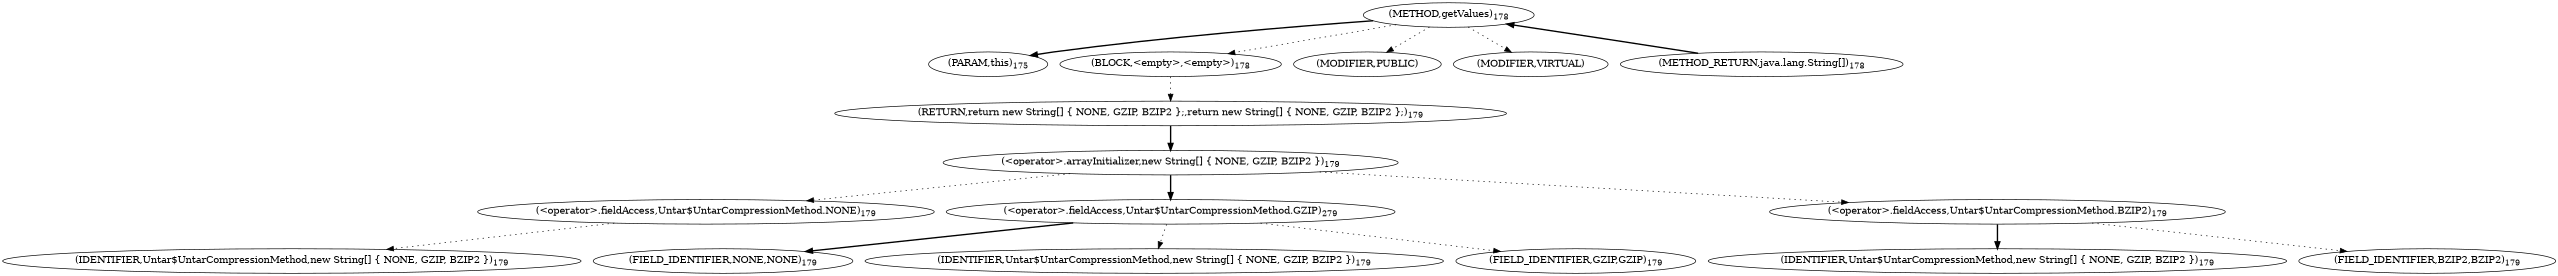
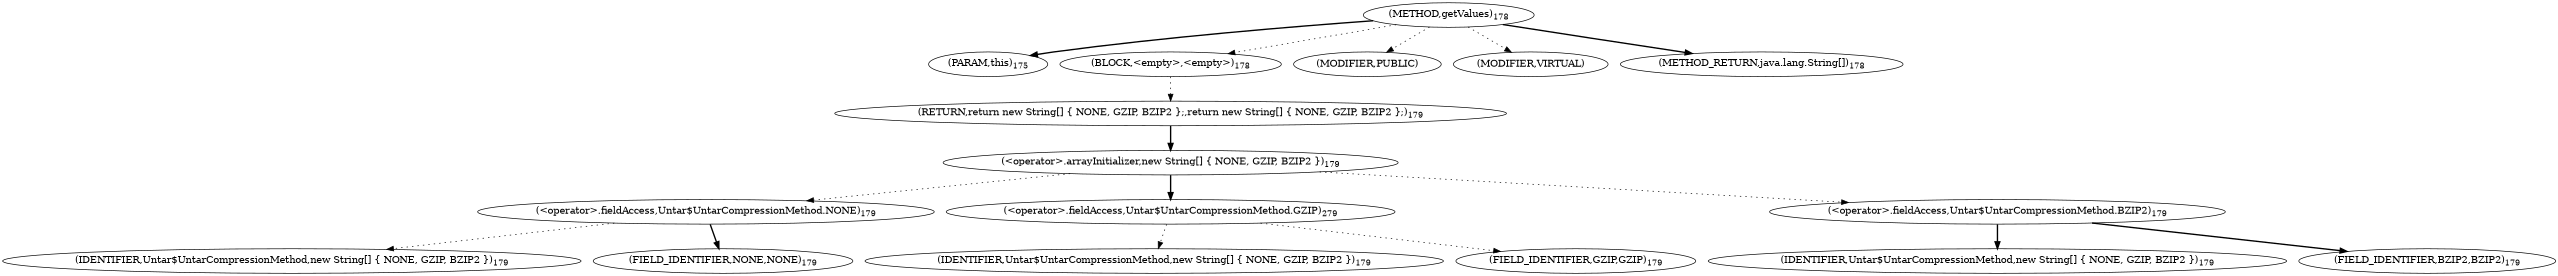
edge "(METHOD_RETURN,java.lang.String[])" -> "(METHOD,getValues)": reversed
edge "(<operator>.fieldAccess,Untar$UntarCompressionMethod.GZIP)" -> "(FIELD_IDENTIFIER,NONE,NONE)": now "(<operator>.fieldAccess,Untar$UntarCompressionMethod.NONE)" -> "(FIELD_IDENTIFIER,NONE,NONE)"
edge "(<operator>.fieldAccess,Untar$UntarCompressionMethod.BZIP2)" -> "(FIELD_IDENTIFIER,BZIP2,BZIP2)": style dotted -> bold
